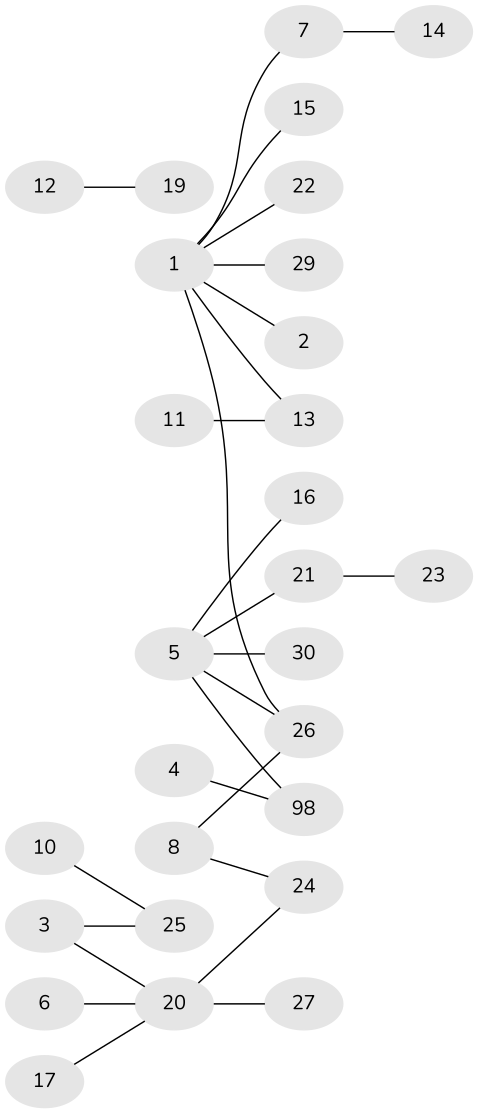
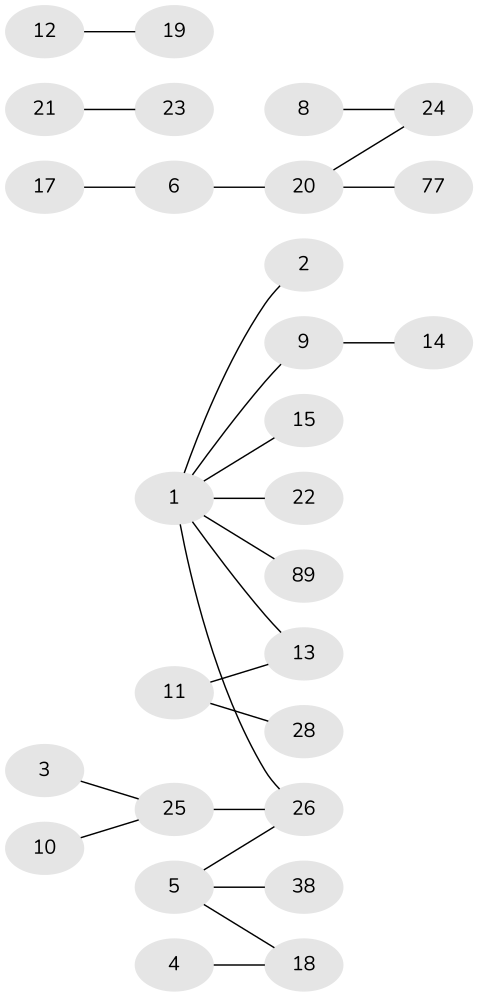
node "7": label "7" -> "9"
node "29": label "29" -> "89"
node "16": removed
edge "21" -- "5": removed
node "30": label "30" -> "38"
node "28": added
edge "26" -- "8": now "26" -- "25"
node "98": label "98" -> "18"
edge "3" -- "20": removed
node "27": label "27" -> "77"
edge "20" -- "17": now "6" -- "17"
